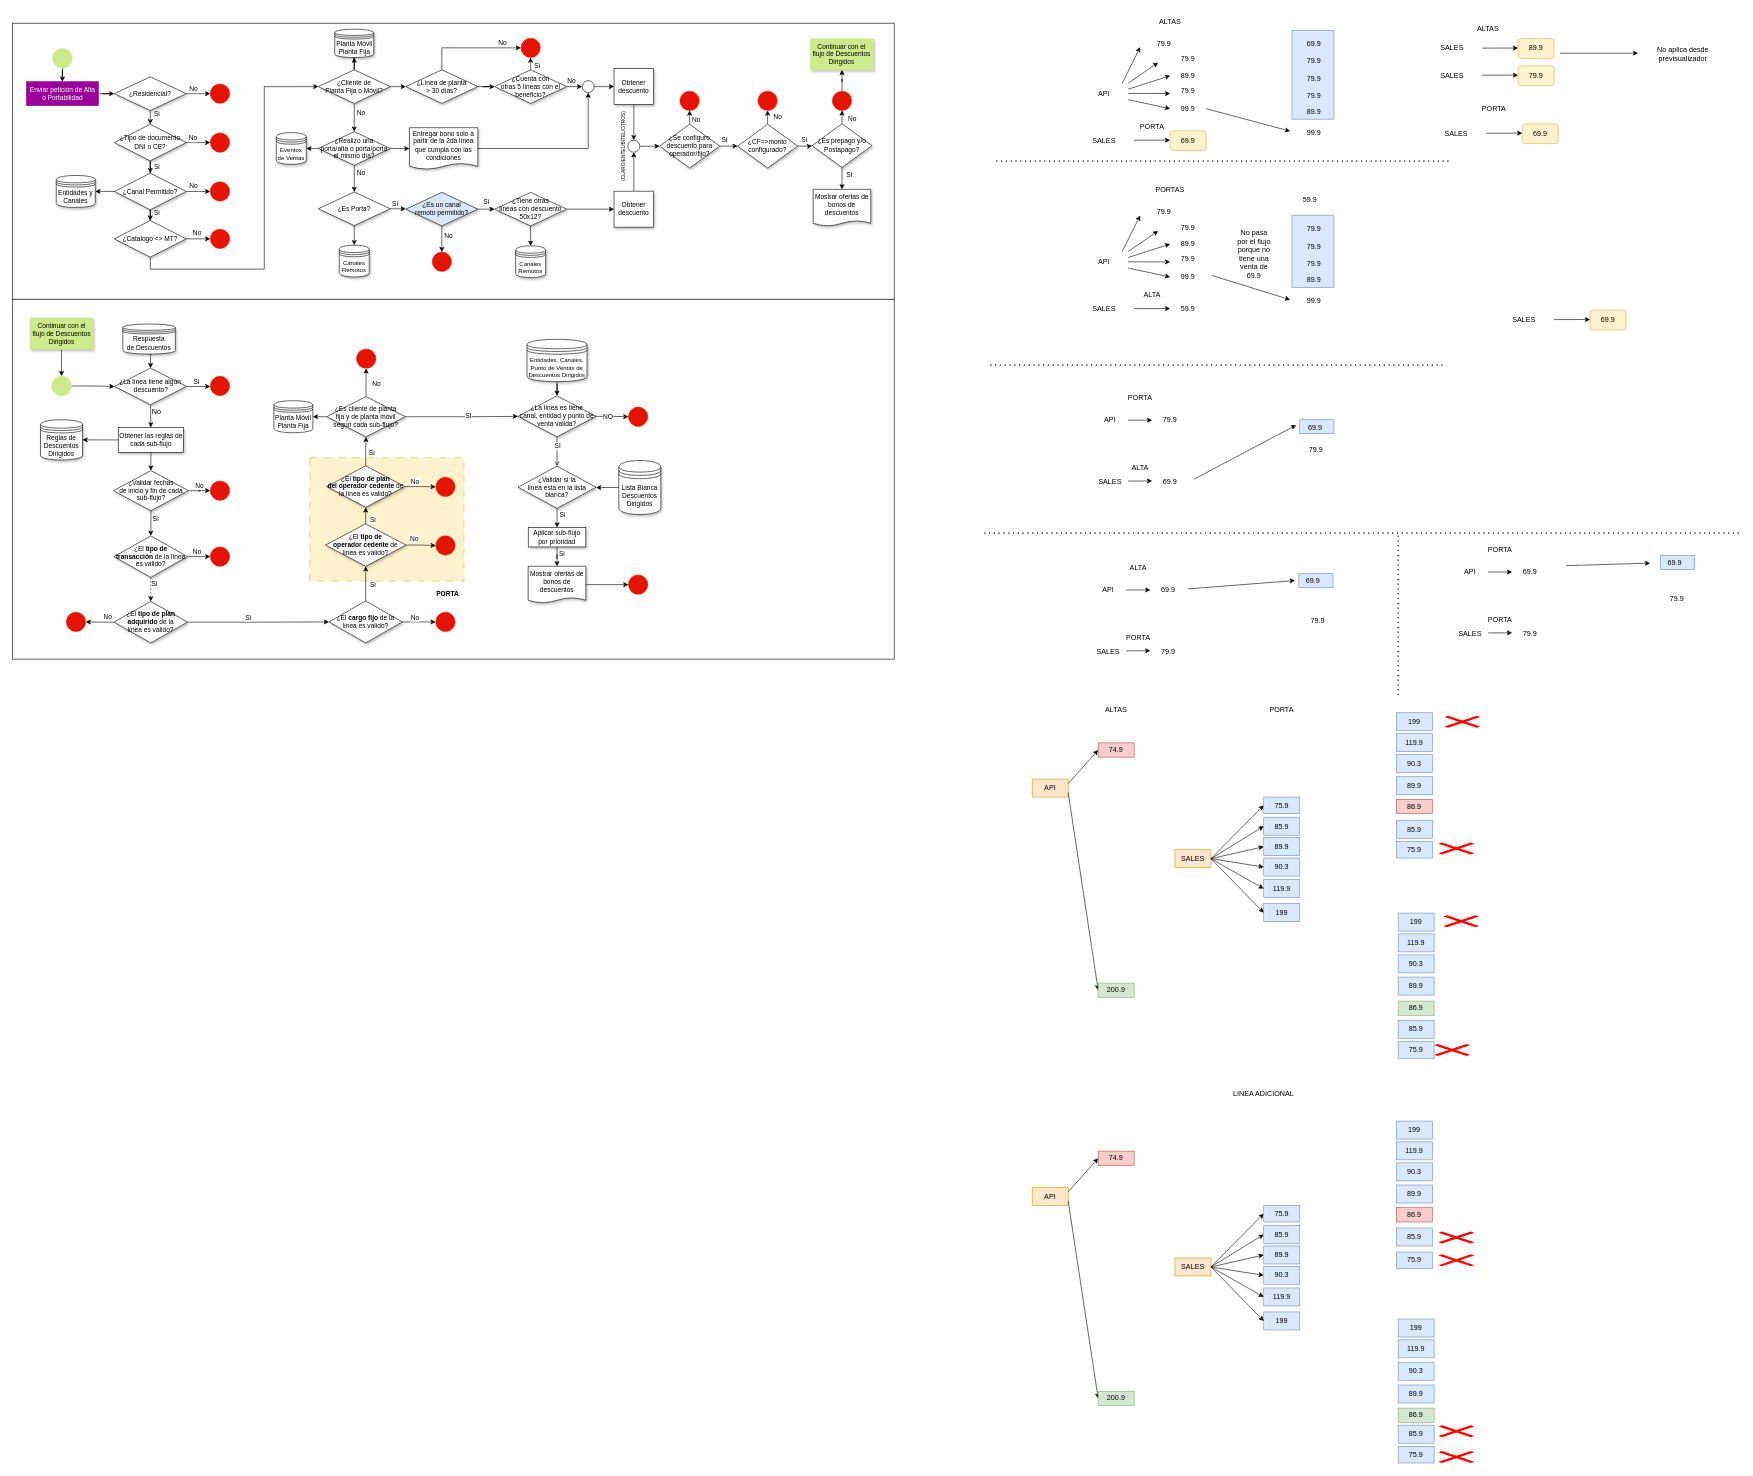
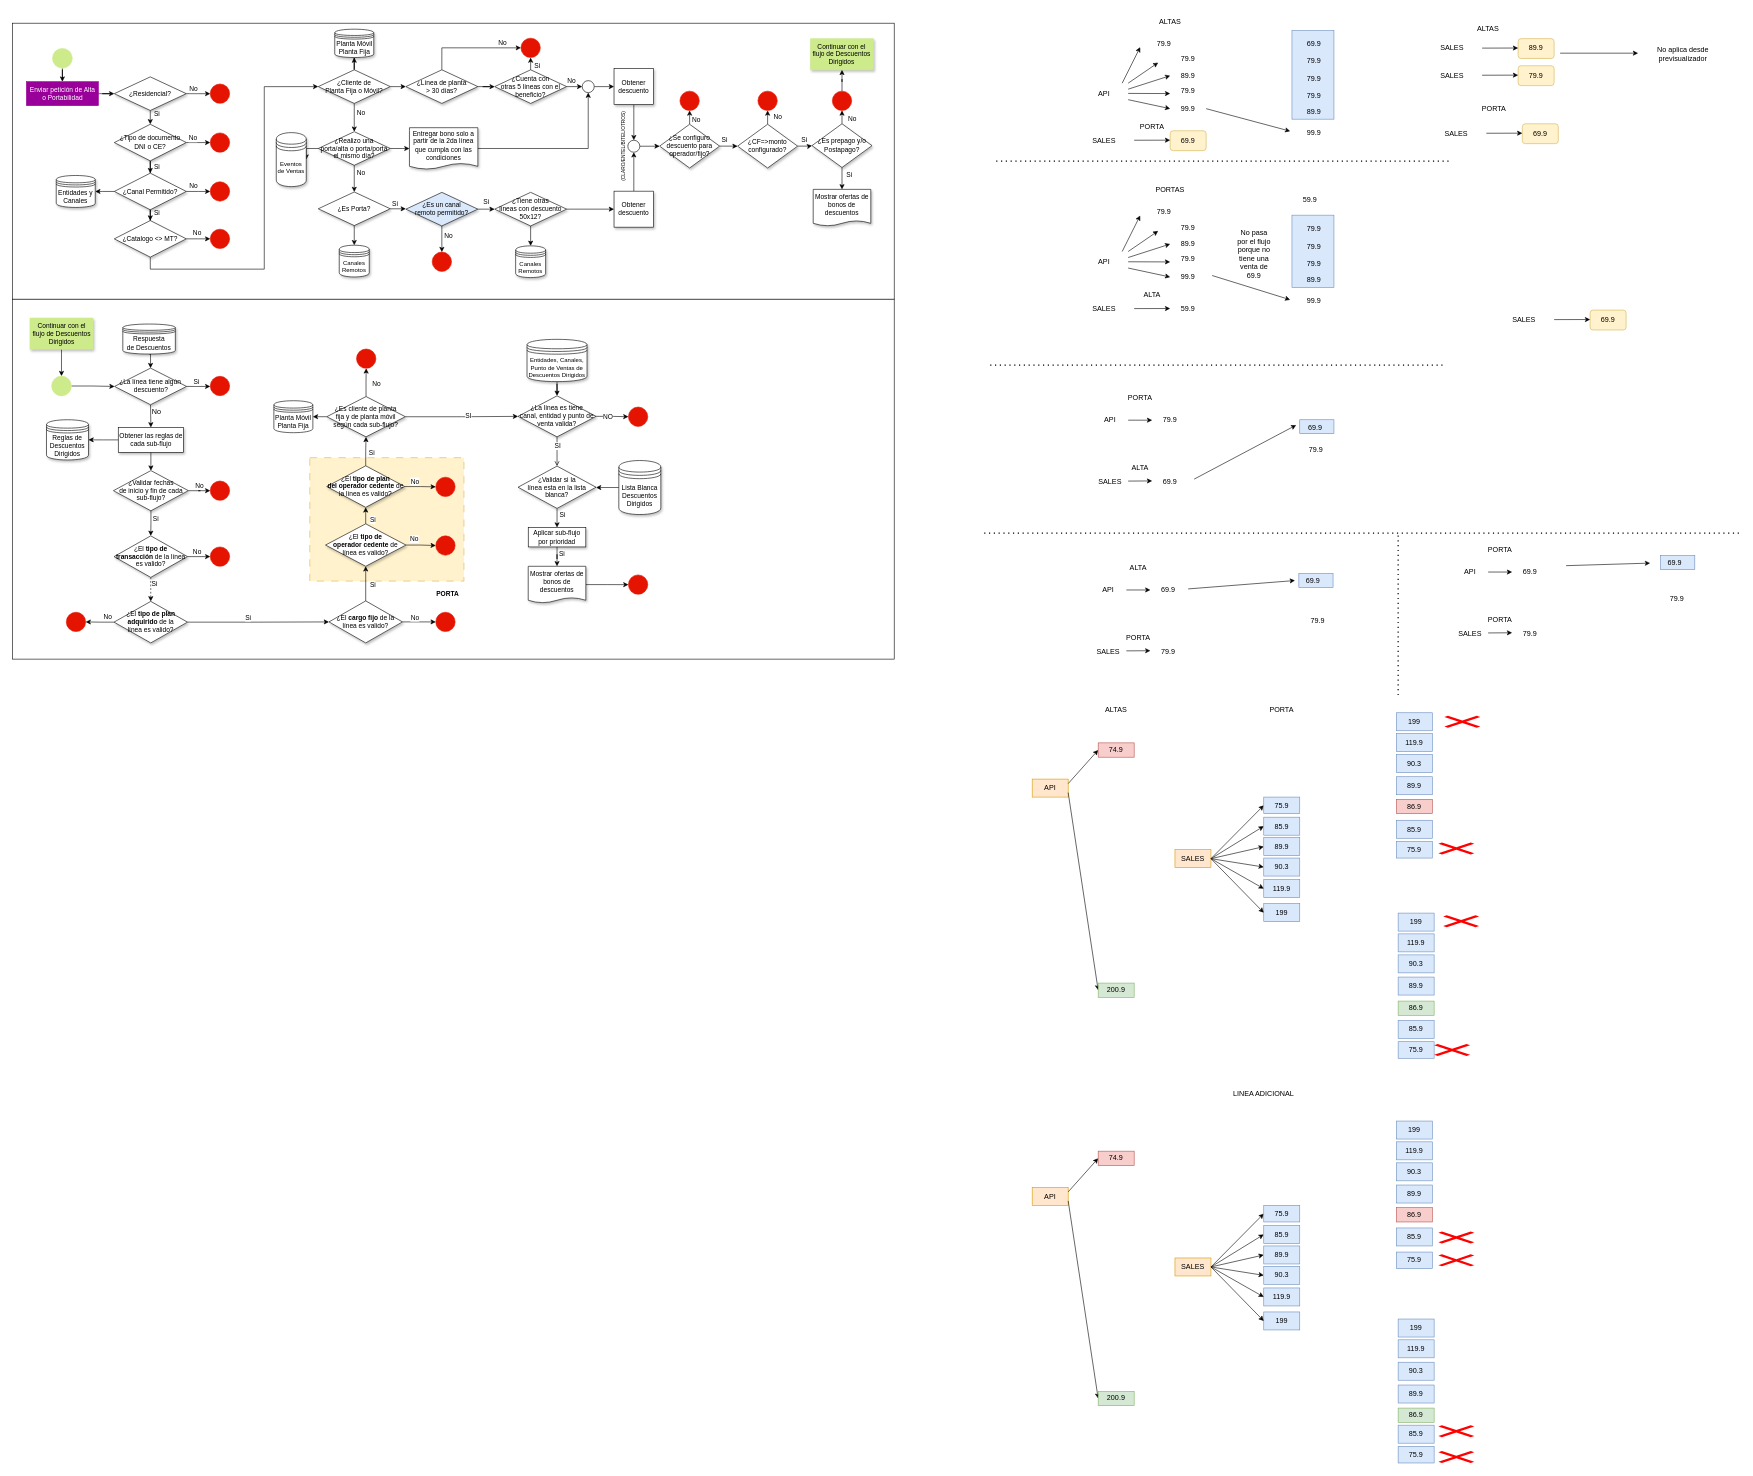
node "Eventos de Ventas": size 30x32 -> 30x54
node "Reglas de Descuentos Dirigidos": moved (62, 440) -> (68, 440)
